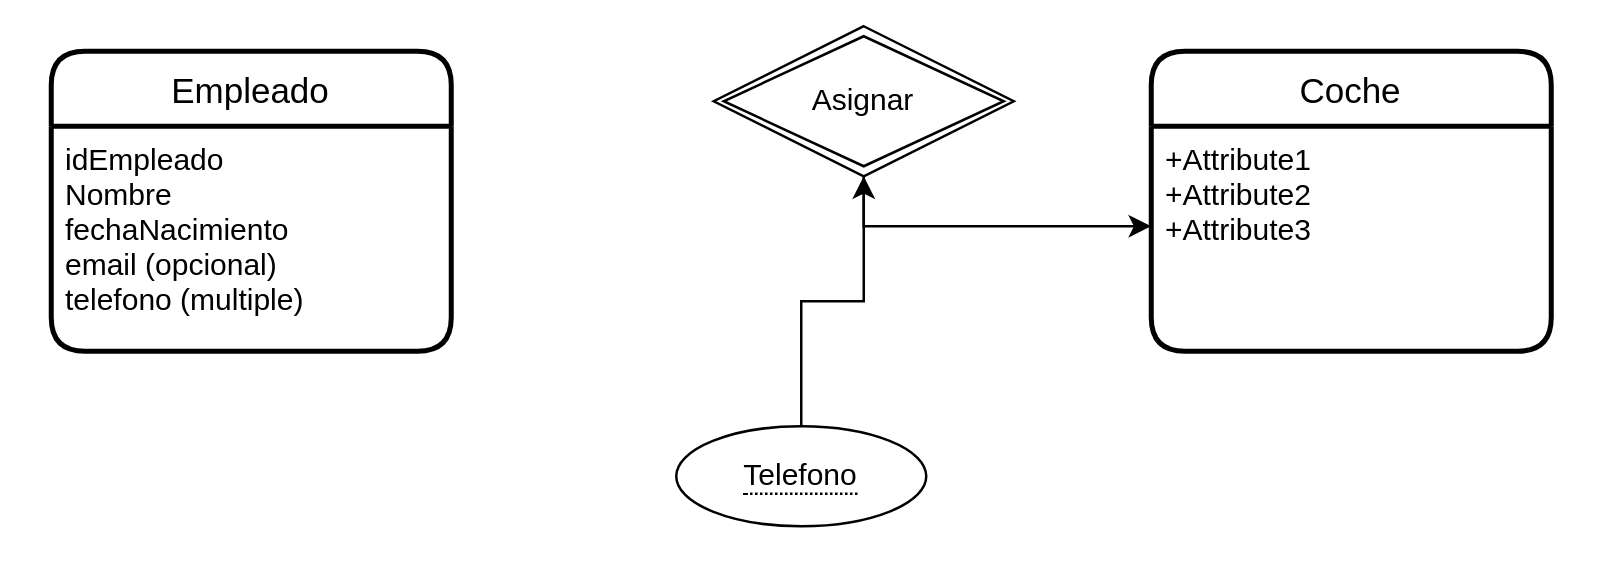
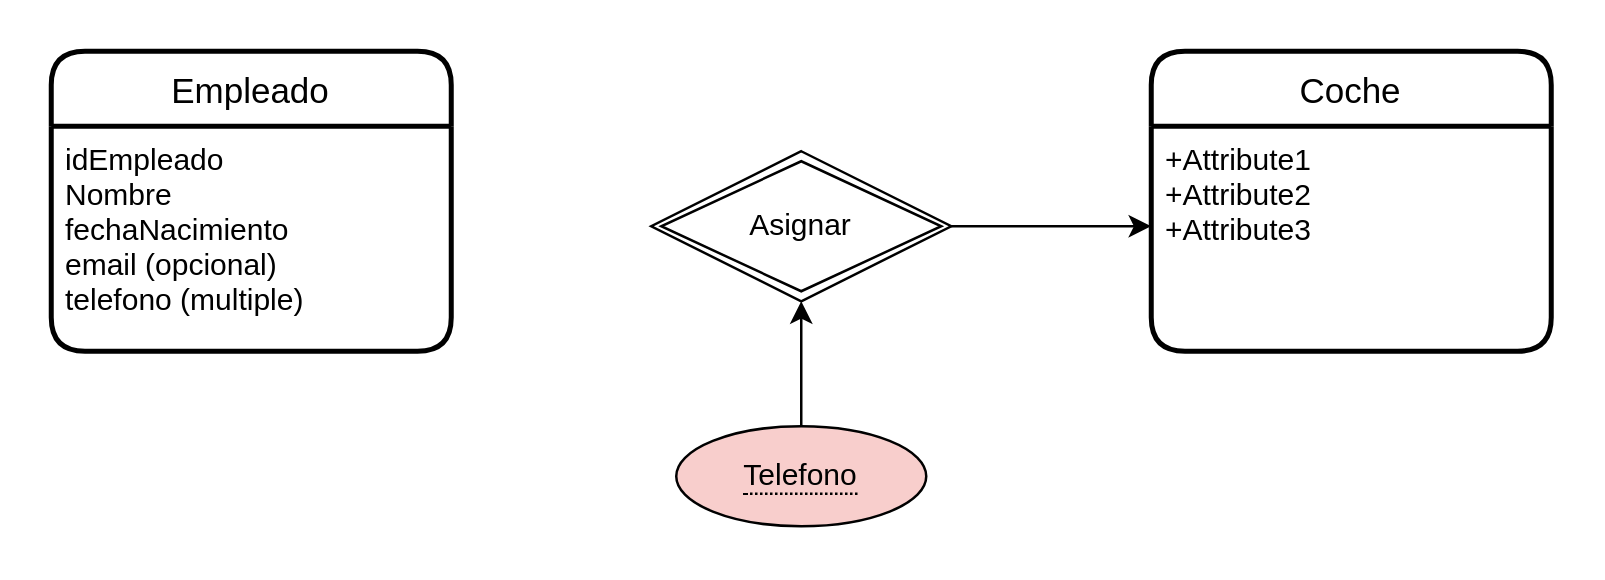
node "Asignar": moved (864, 101) -> (801, 226)
node "Telefono": fillcolor #ffffff -> #f8cecc
